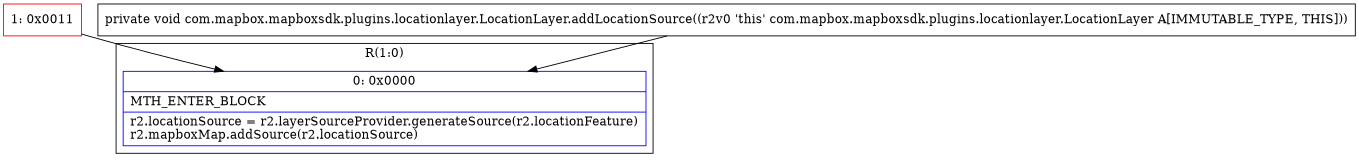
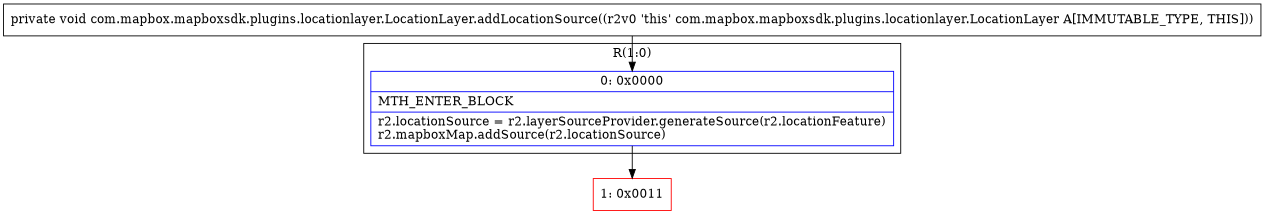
edge "1: 0x0011" -> "0: 0x0000": reversed
